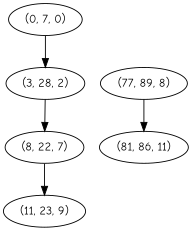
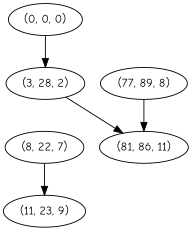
node "(0, 7, 0)": label "(0, 7, 0)" -> "(0, 0, 0)"
edge "(3, 28, 2)" -> "(8, 22, 7)": now "(3, 28, 2)" -> "(81, 86, 11)"
